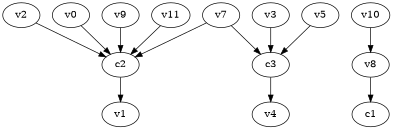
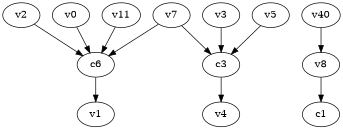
node "v9": removed
node "v10": label "v10" -> "v40"
node "c2": label "c2" -> "c6"
